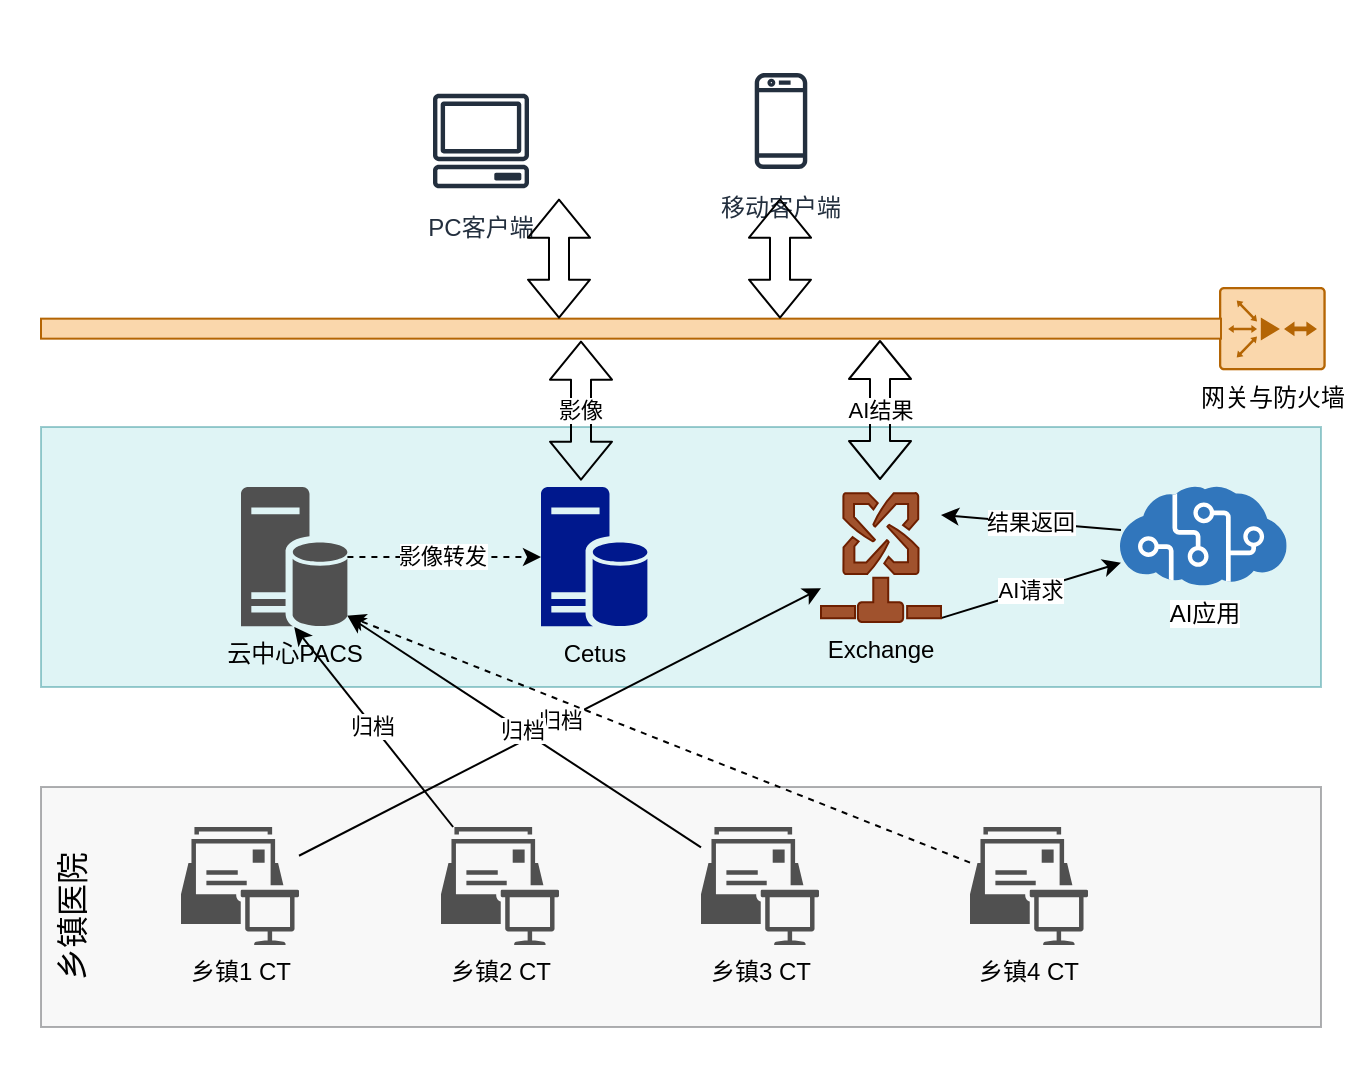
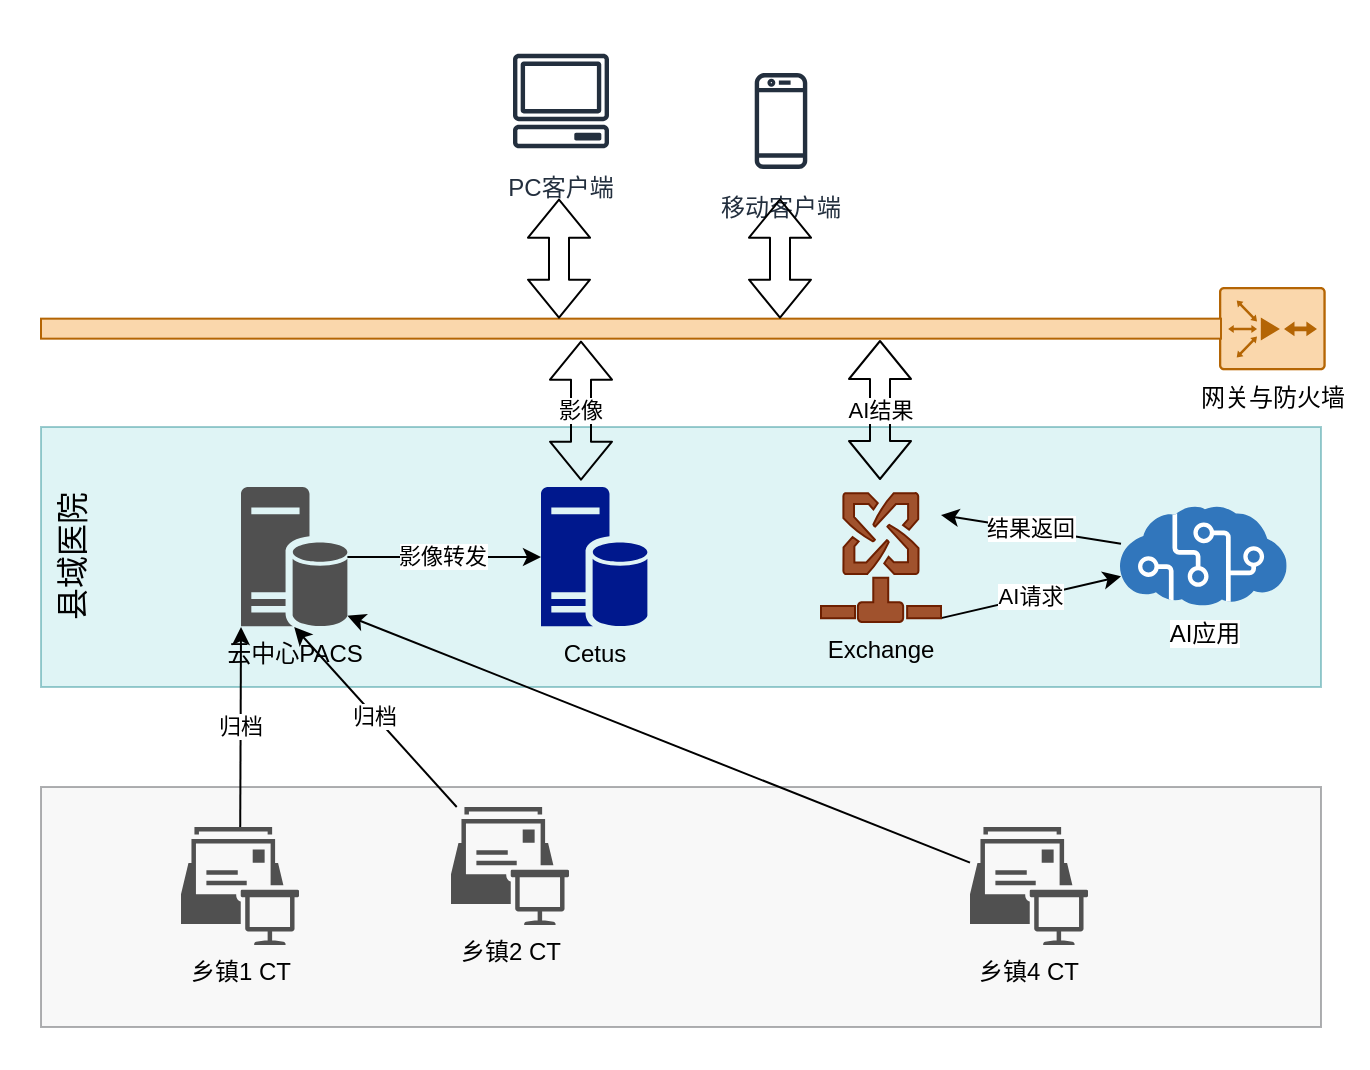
node "PC客户端": moved (481, 141) -> (561, 101)
node "AI应用": moved (1204, 537) -> (1204, 557)
node "县域医院": added
edge "云中心PACS" -> "Cetus": style dashed -> solid
edge "乡镇1 CT" -> "Exchange": now "乡镇1 CT" -> "云中心PACS"
edge "乡镇3 CT" -> "云中心PACS": removed, label "归档"
edge "乡镇4 CT" -> "云中心PACS": style dashed -> solid
node "乡镇2 CT": moved (500, 886) -> (510, 866)
node "乡镇3 CT": removed
node "乡镇医院": removed
